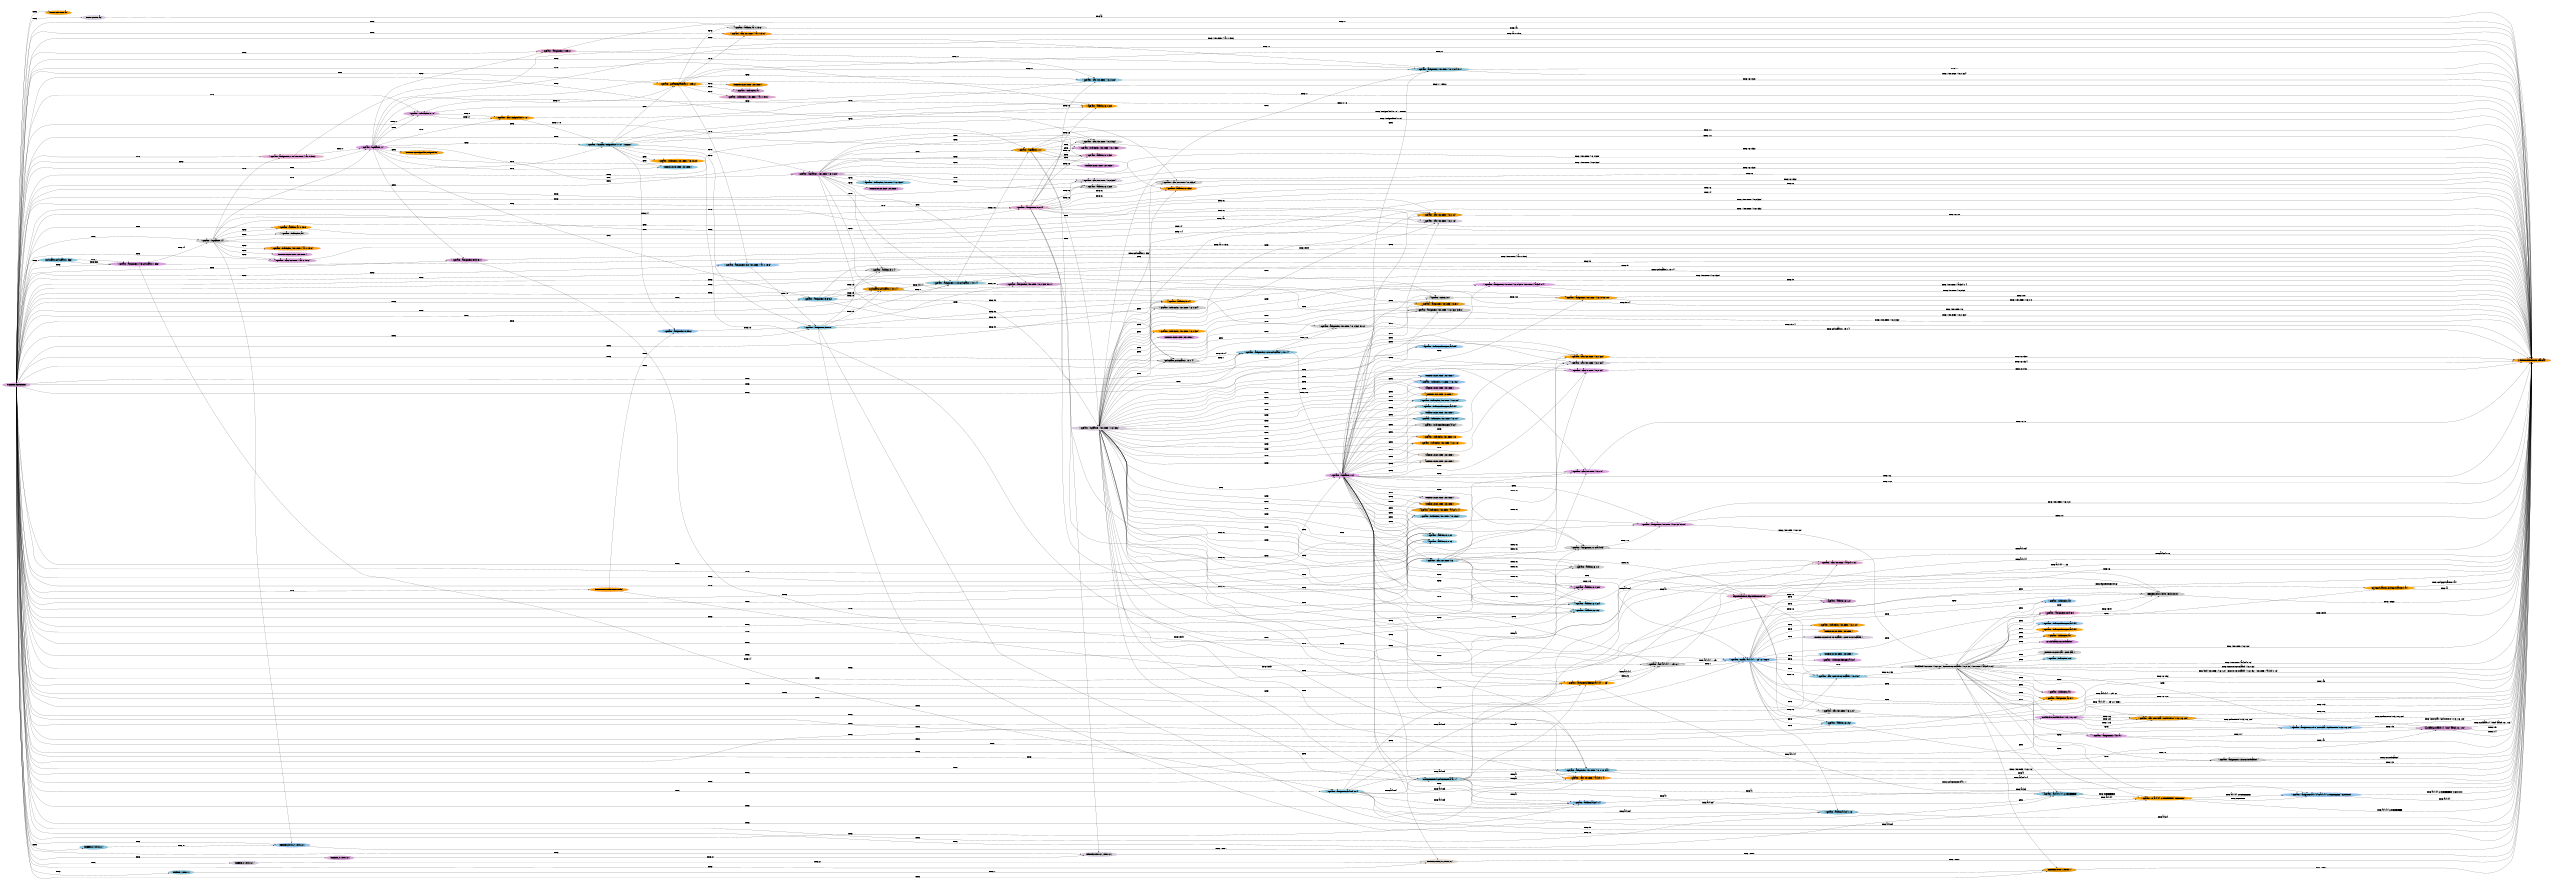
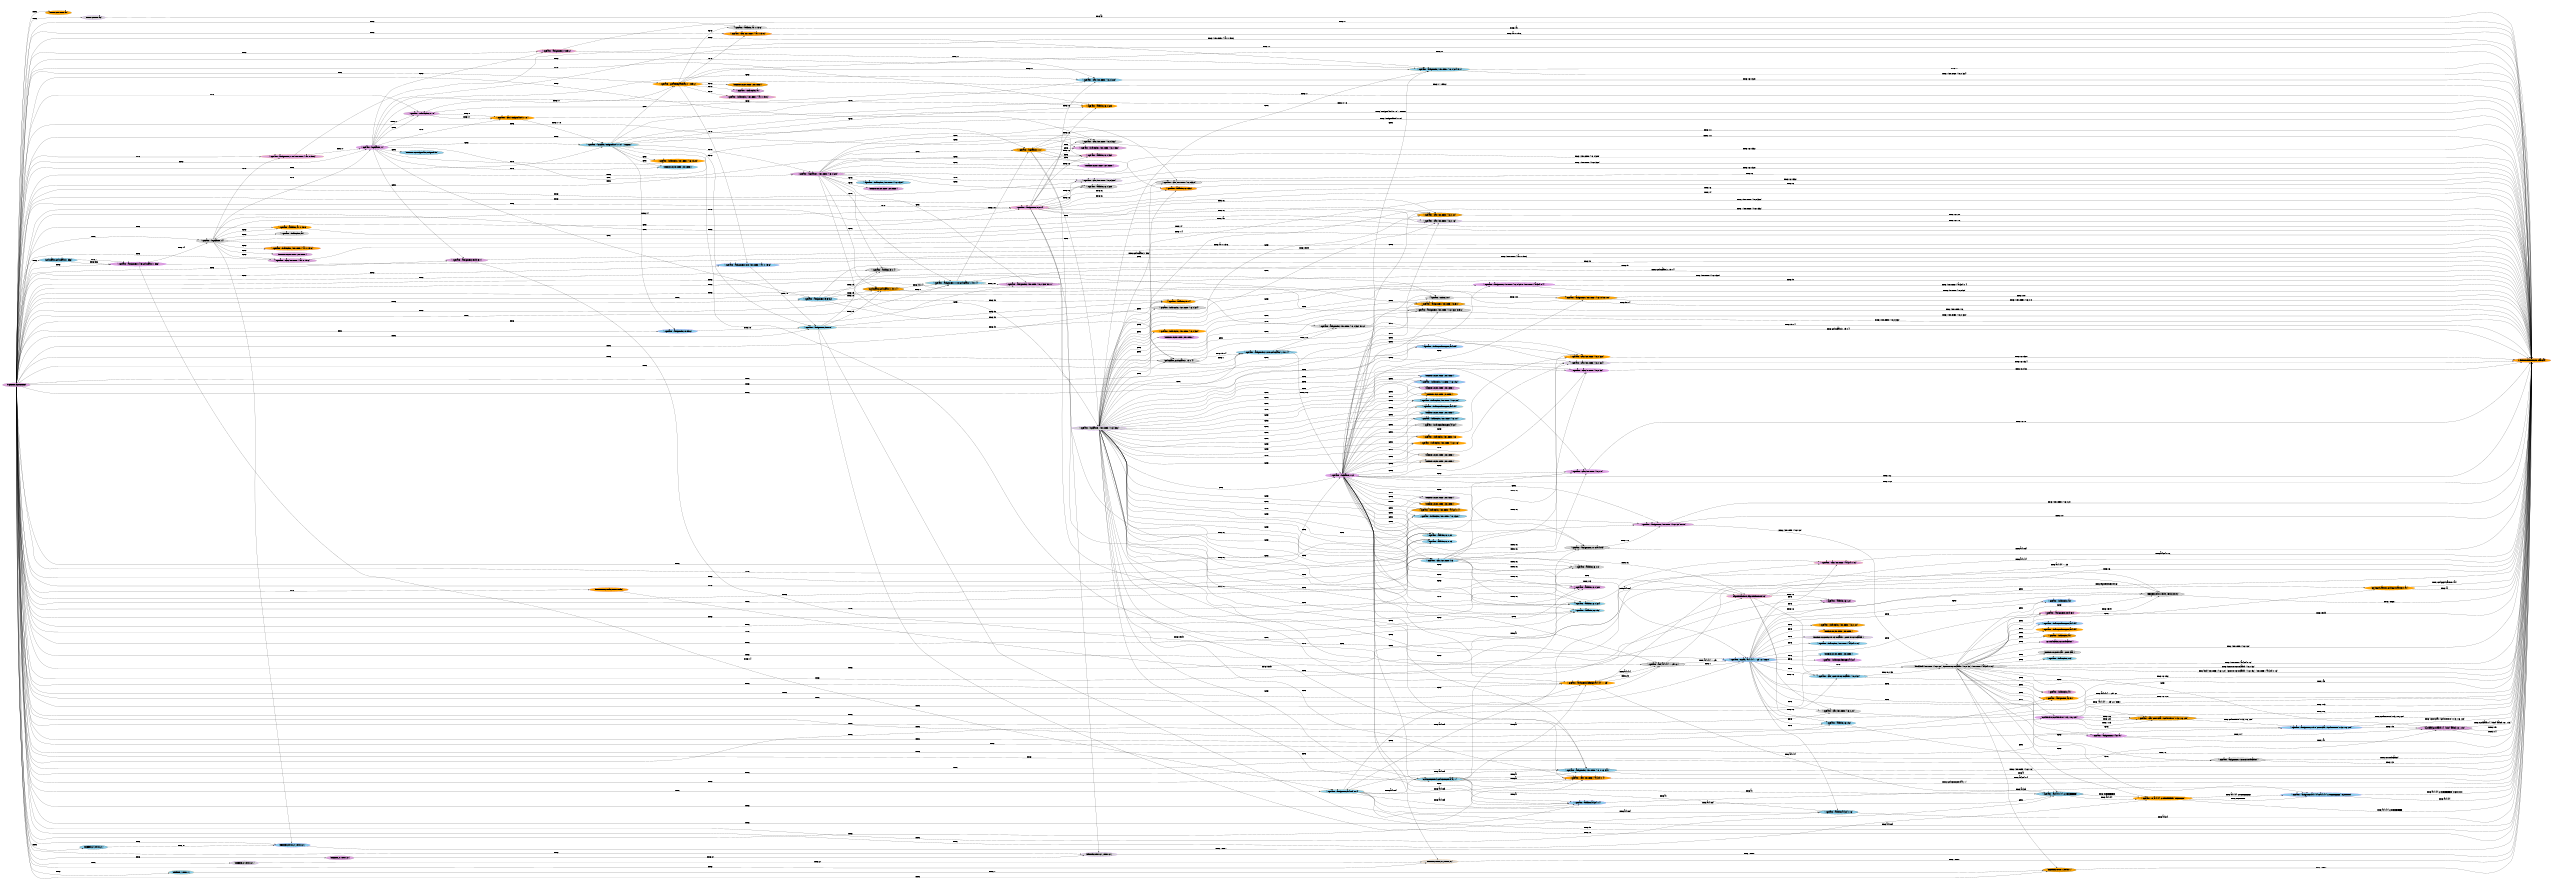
node "(UNKNOWN,unsigned int,unsigned int)": fillcolor orange -> skyblue
edge "(<operator>.cast,(_DWORD *)(v6 + 16))" -> "(METHOD_RETURN,int __fastcall)": added, label "DDG: v6 + 16"
edge "(IDENTIFIER,result,return result;)" -> "(<operator>.assignment,v8 = 512)": now "(METHOD,tftp_connect)" -> "(<operator>.assignment,v8 = 512)"
node "(UNKNOWN,const struct sockaddr *,const struct sockaddr *)": label "(UNKNOWN,const struct sockaddr *,const struct sockaddr *)" -> "(UNKNOWN,connect struct sockaddr *,const struct sockaddr *)"
edge "(Curl_conncontrol,Curl_conncontrol(a1, 1))" -> "(<operator>.cast,(_DWORD *)(a1[20] + 16))": removed, label "DDG: a1"
node "(<operator>.indirection,*(_DWORD *)(a1[20] + 16))": added
